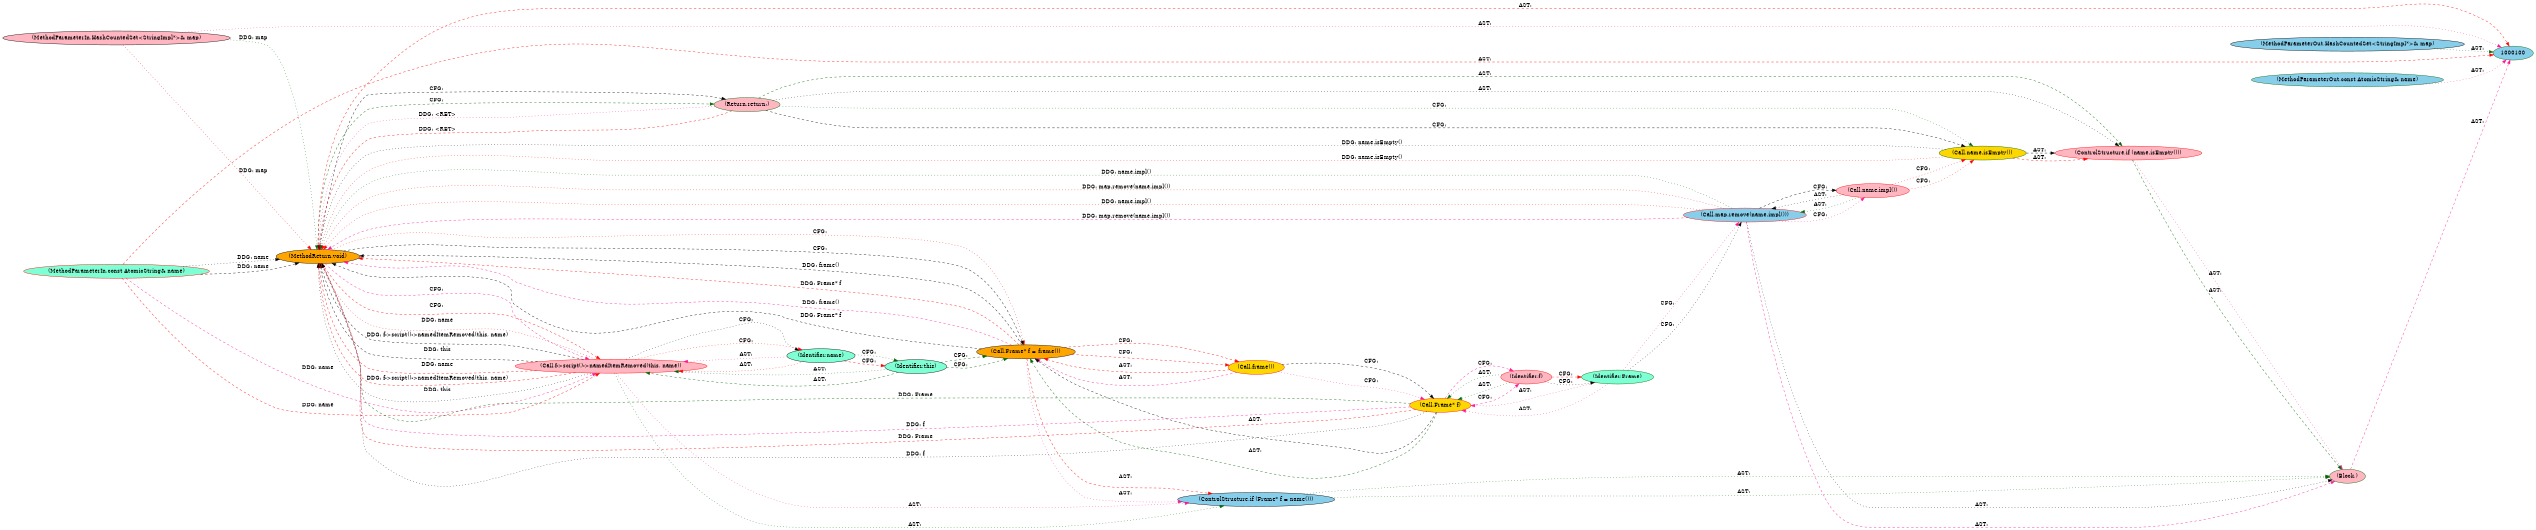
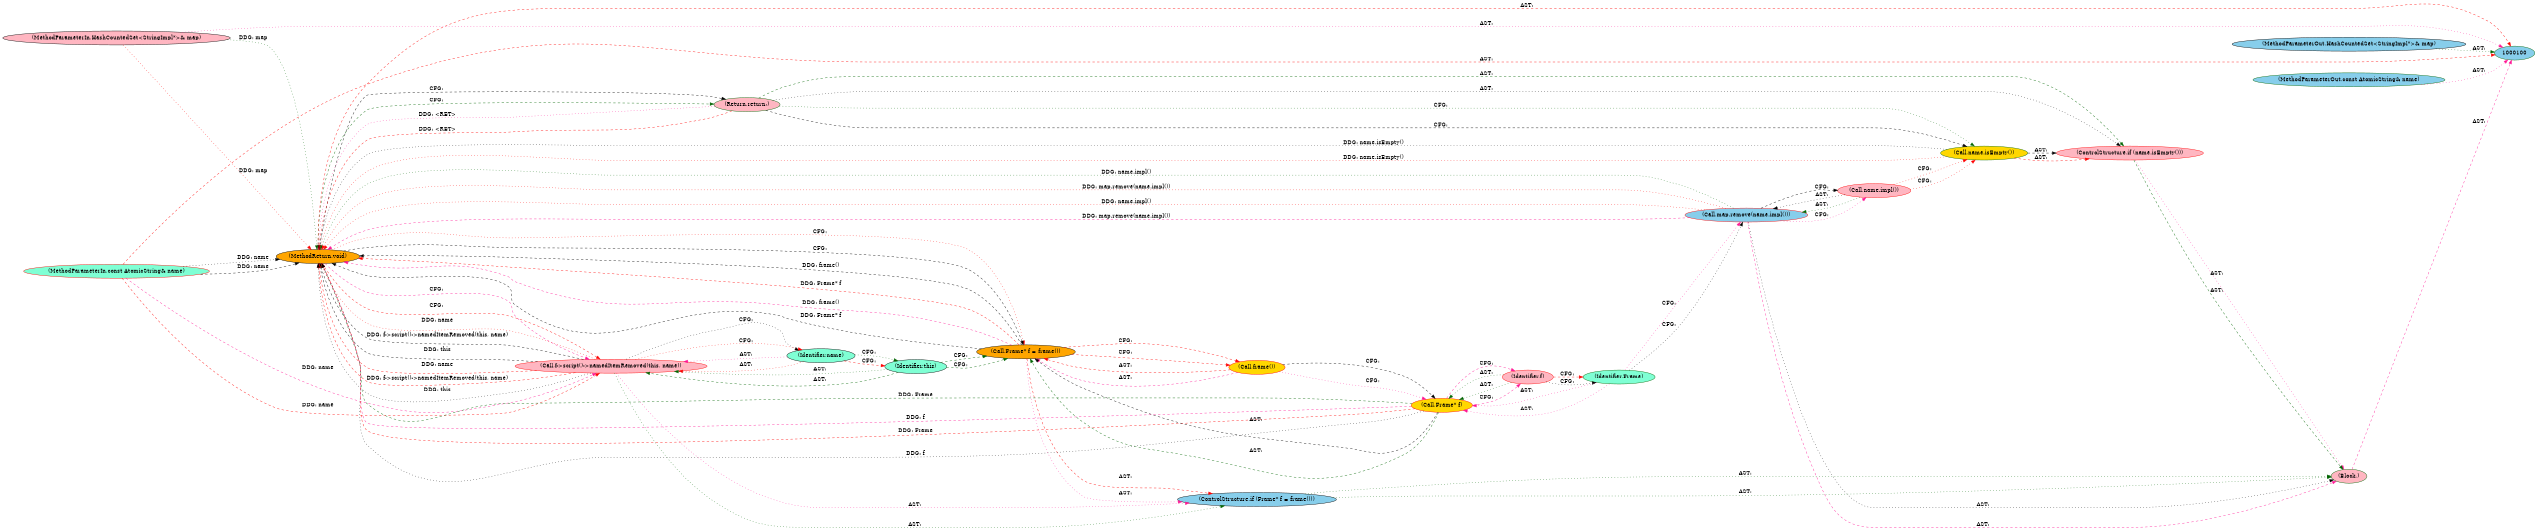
node "(ControlStructure,if (Frame* f = name()))": label "(ControlStructure,if (Frame* f = name()))" -> "(ControlStructure,if (Frame* f = frame()))"
